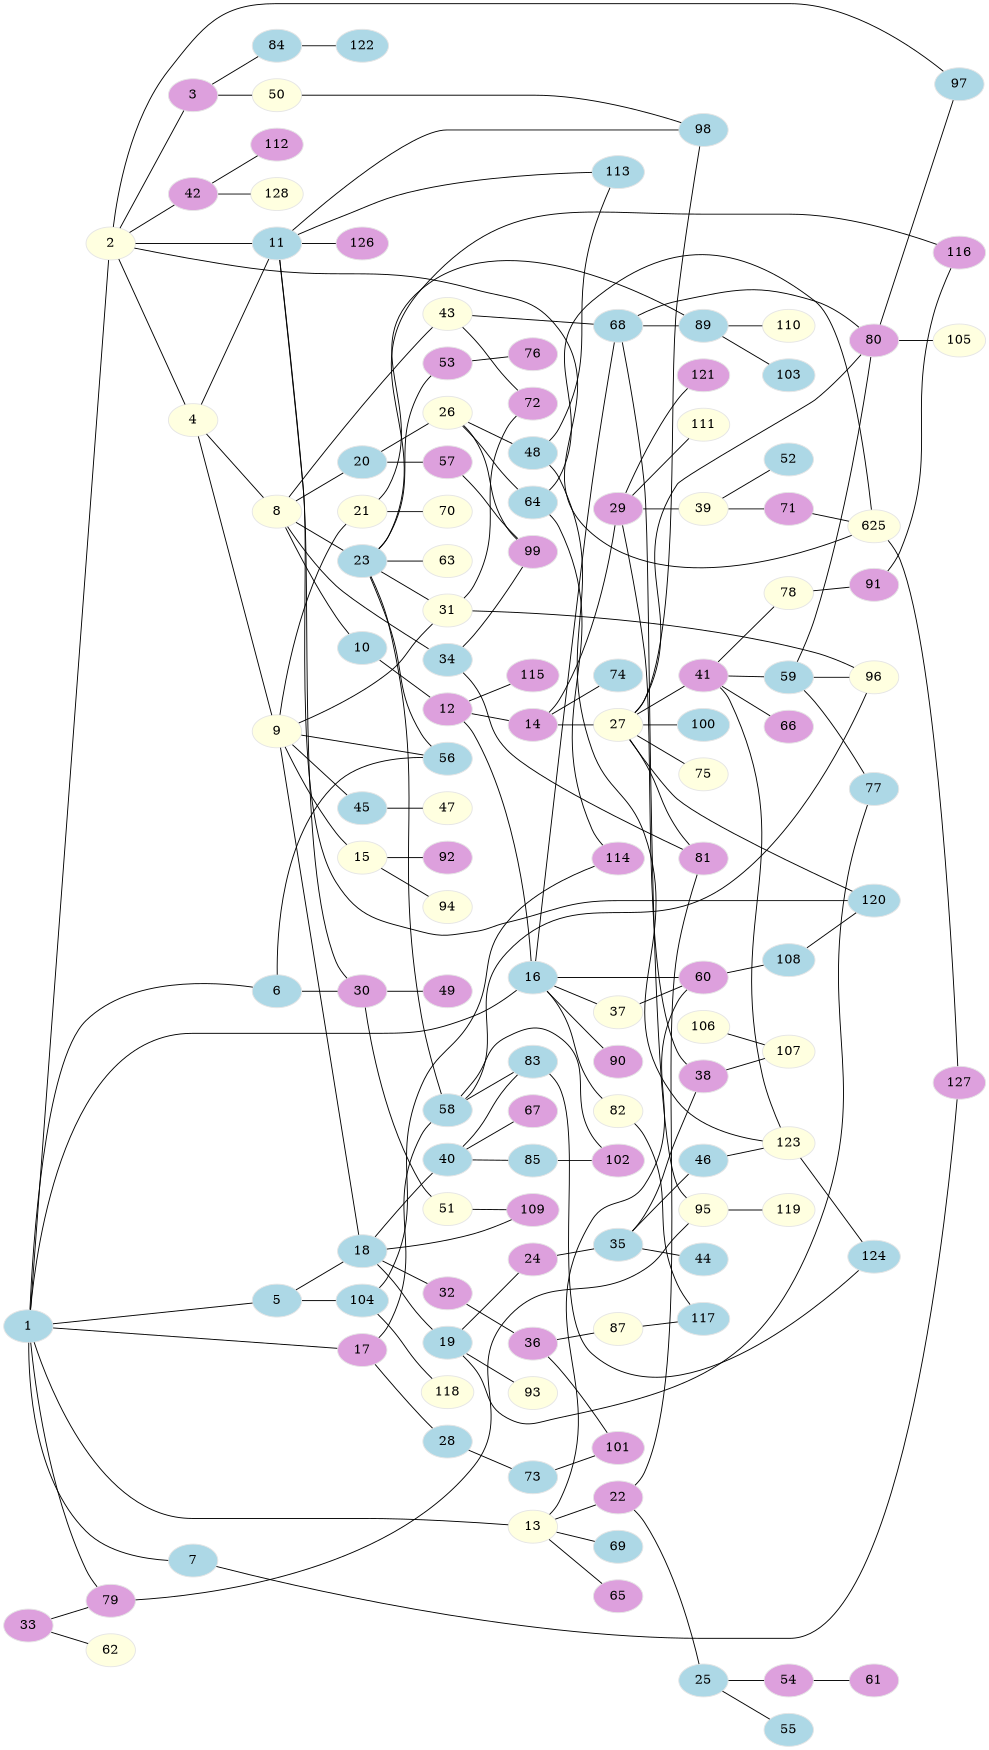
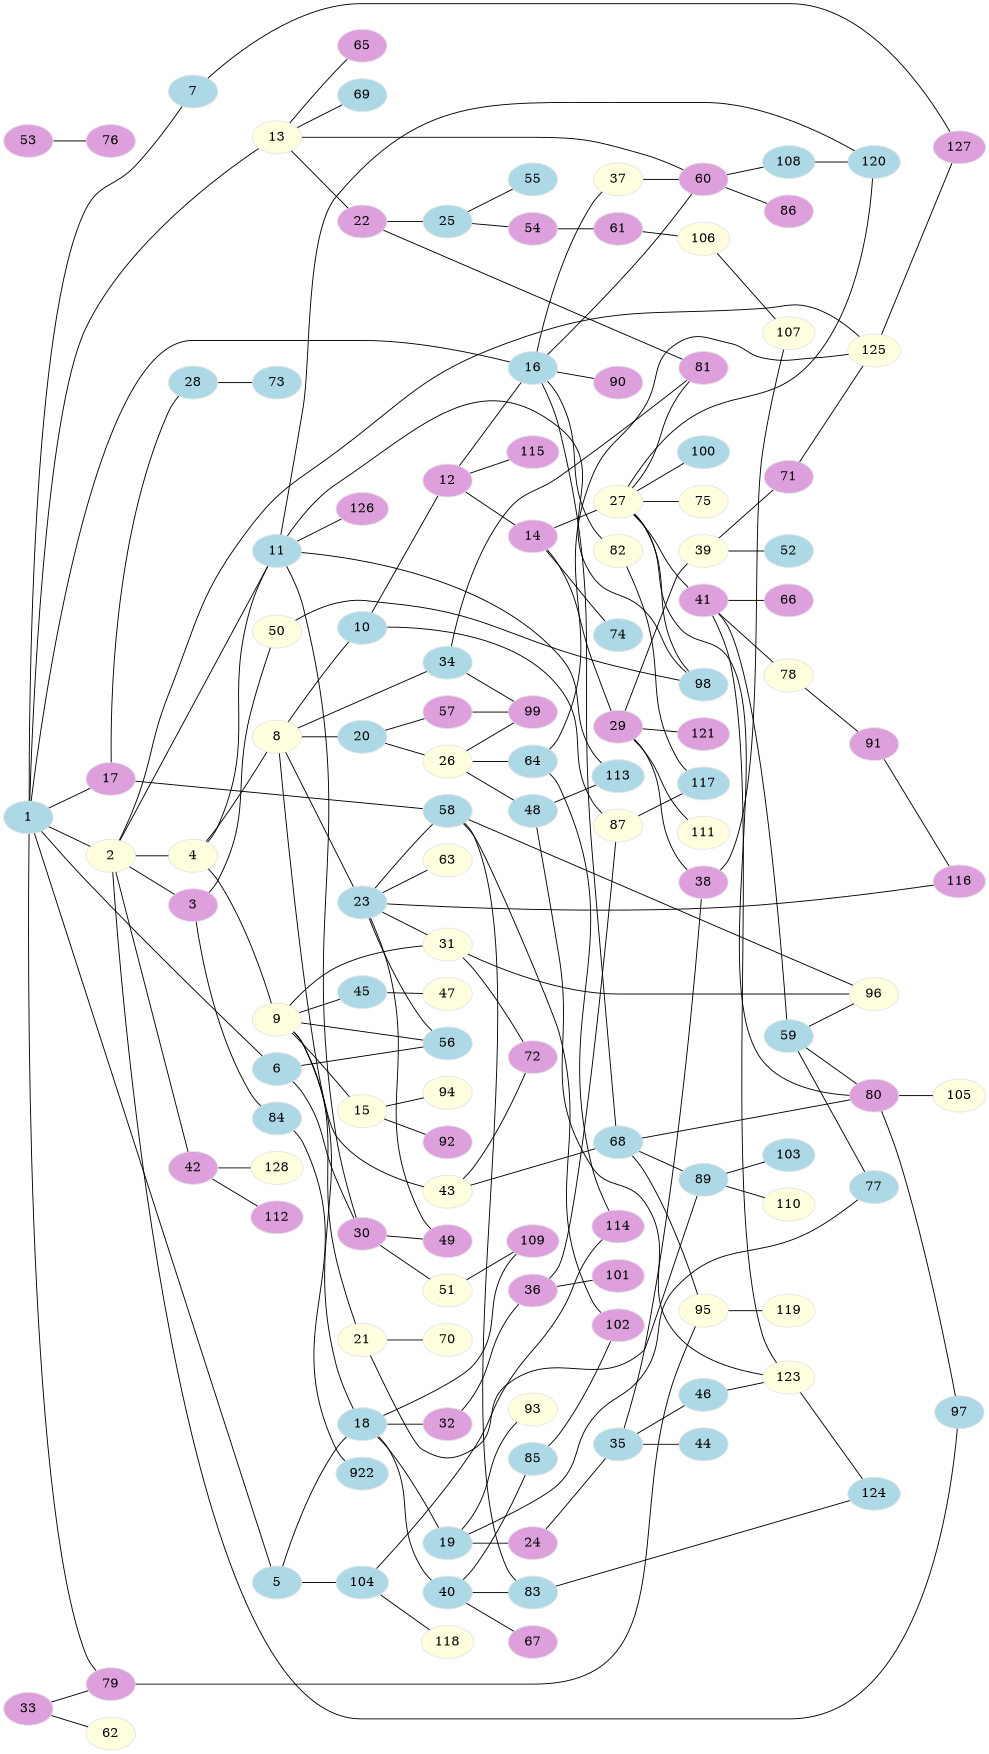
node "122": label "122" -> "922"
node "86": added
edge "61" -- "106": added
edge "53" -- "23": now "49" -- "23"
node "625": label "625" -> "125"
edge "10" -- "87": added
edge "101" -- "73": removed
